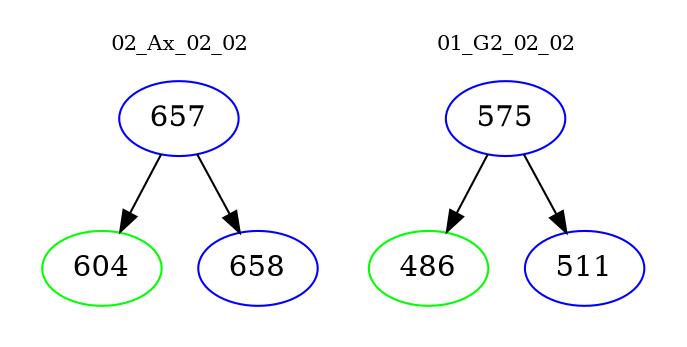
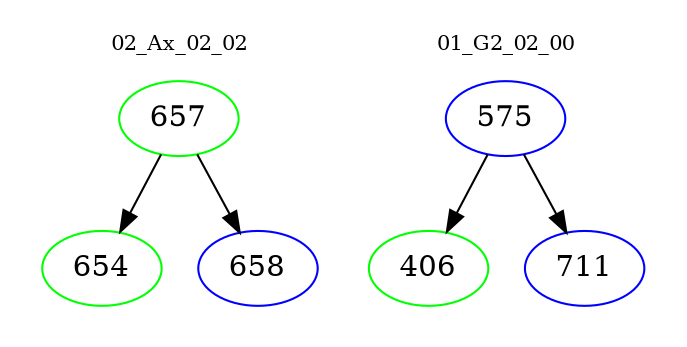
cluster "01_G2_02_02": label "01_G2_02_02" -> "01_G2_02_00"
node "657": color blue -> green
node "604": label "604" -> "654"
node "486": label "486" -> "406"
node "511": label "511" -> "711"
